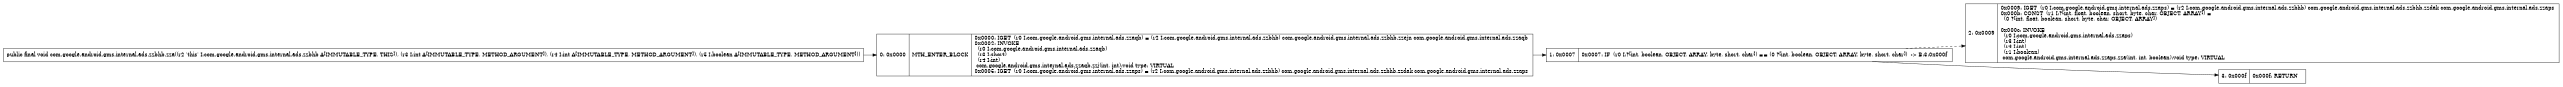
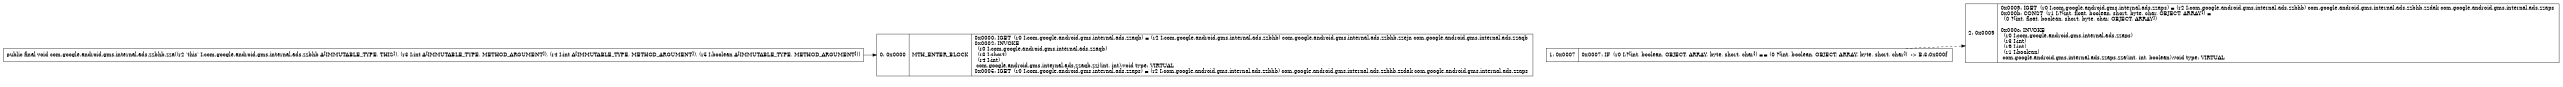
node "2: 0x0009": text "(r4 I:int)" -> "(r9 I:int)"
edge "0: 0x0000" -> "1: 0x0007": removed
node "3: 0x000f": removed
